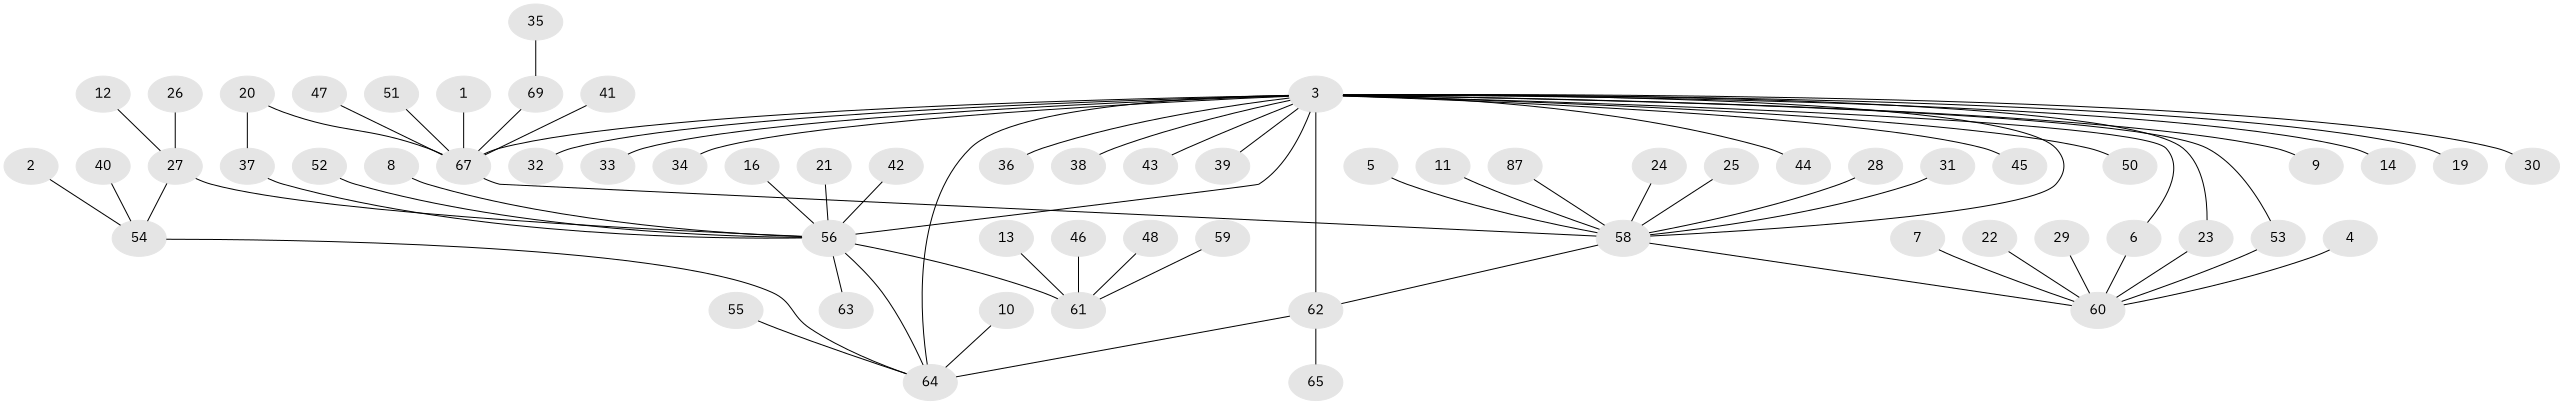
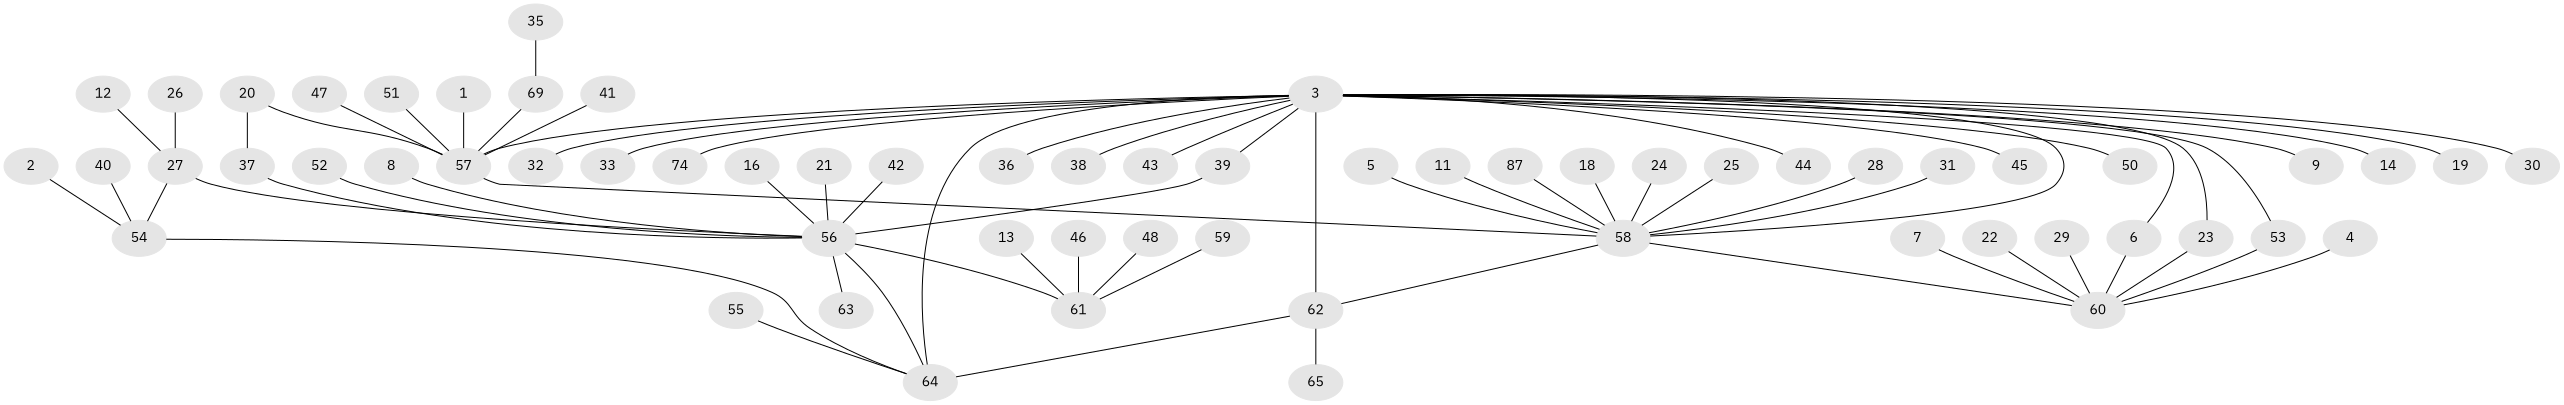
node "67": label "67" -> "57"
node "34": label "34" -> "74"
node "18": added
edge "3" -- "56": now "39" -- "56"
node "10": removed
